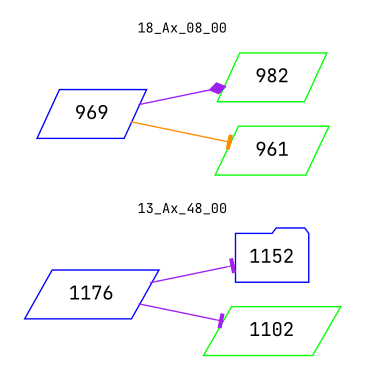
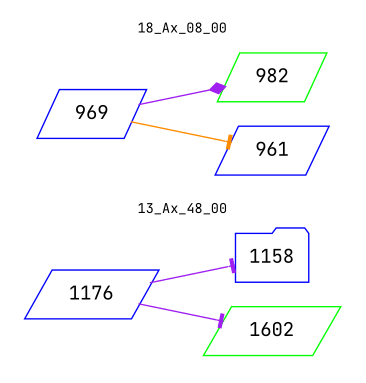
node "961": color green -> blue
node "1152": label "1152" -> "1158"
node "1102": label "1102" -> "1602"
